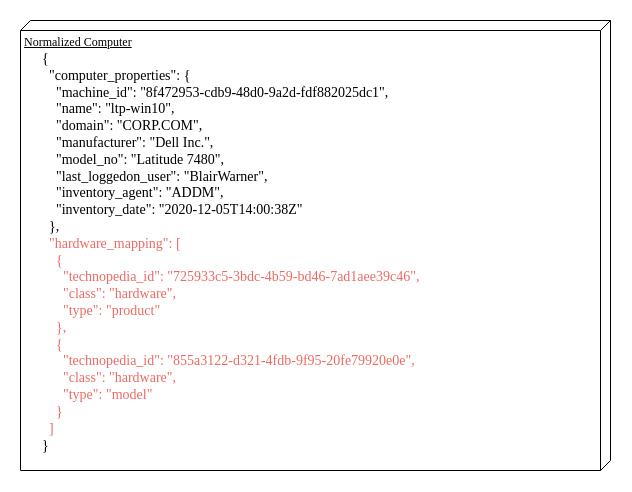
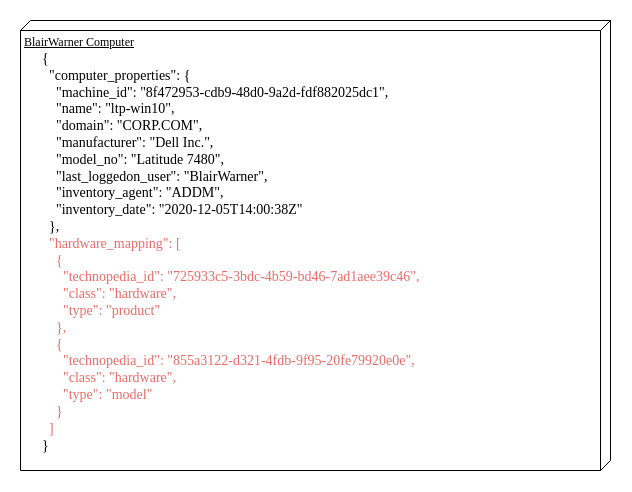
node "Normalized Computer": label "Normalized Computer" -> "BlairWarner Computer"
